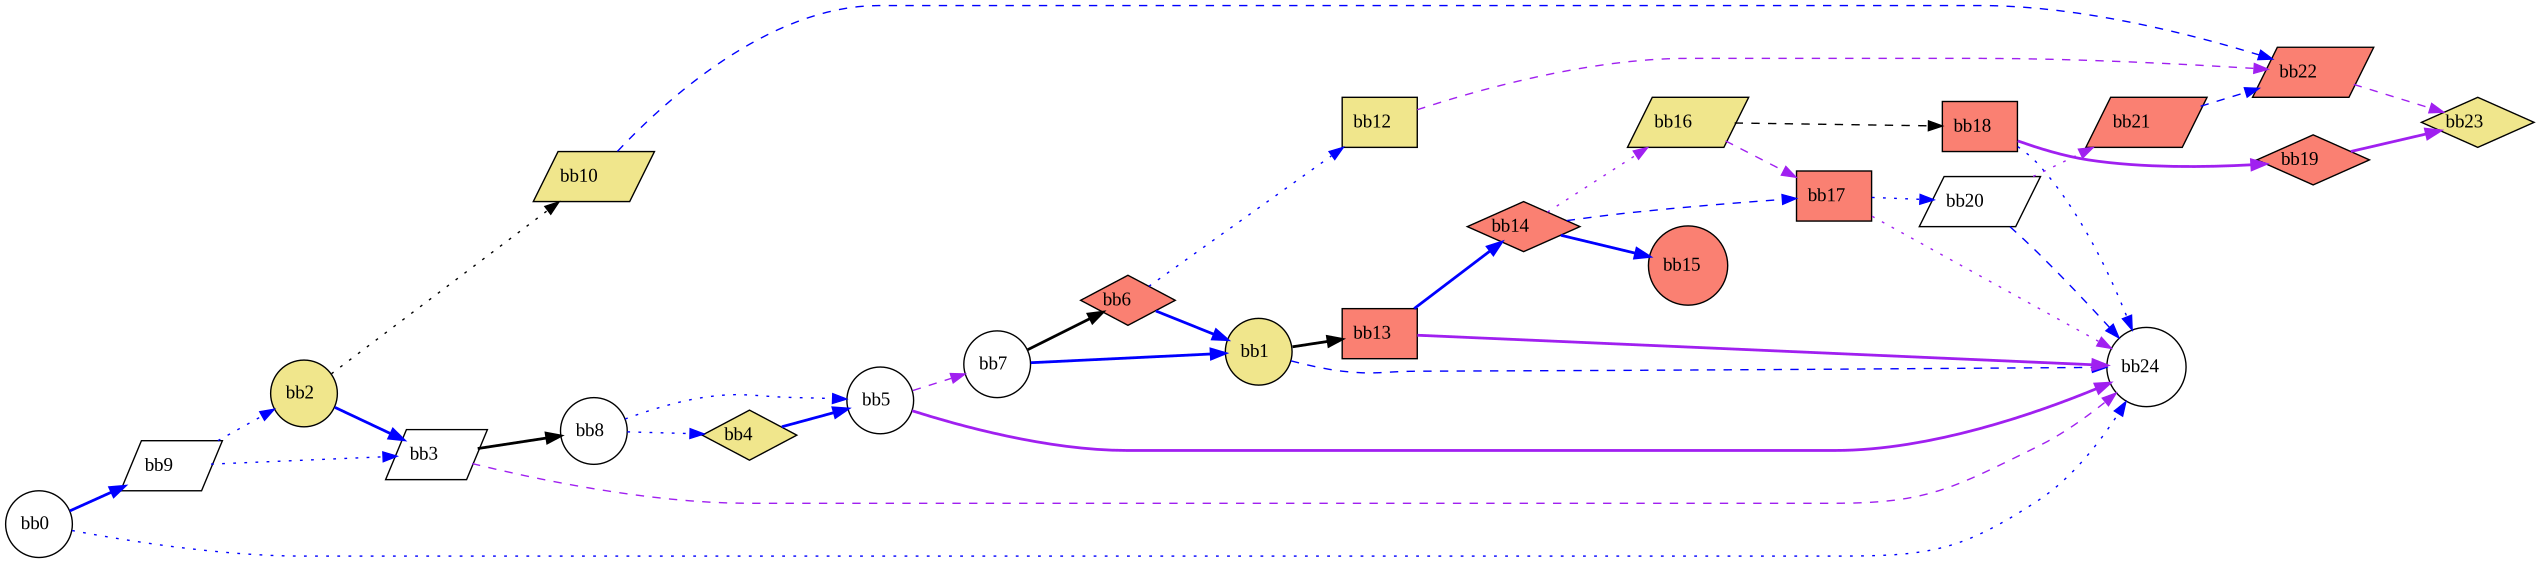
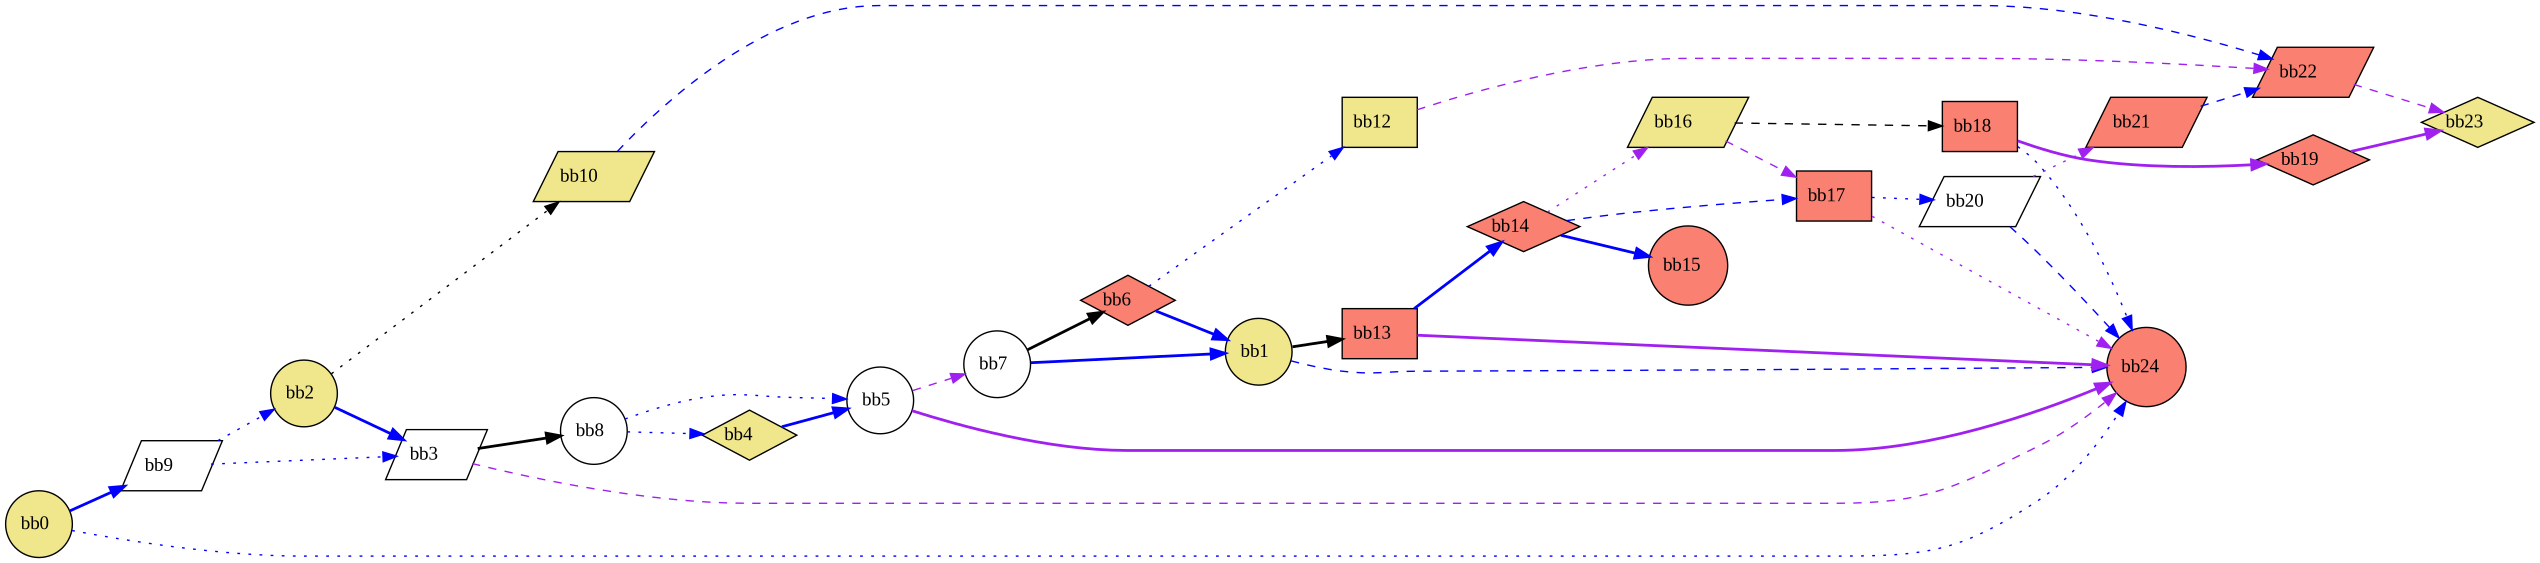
node "bb24": fillcolor white -> salmon
node "bb0": fillcolor white -> khaki
